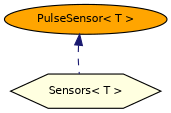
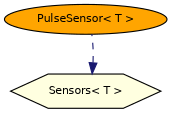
edge "Sensors< T >" -> "PulseSensor< T >": reversed
